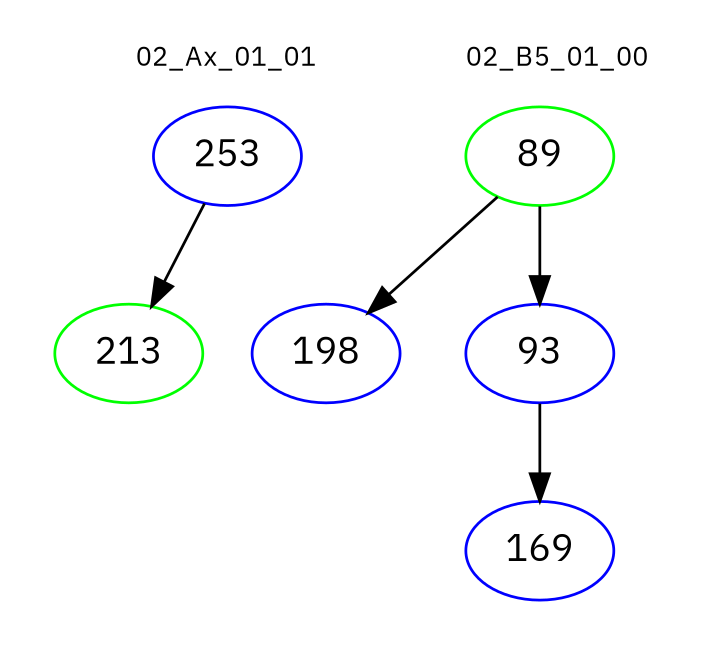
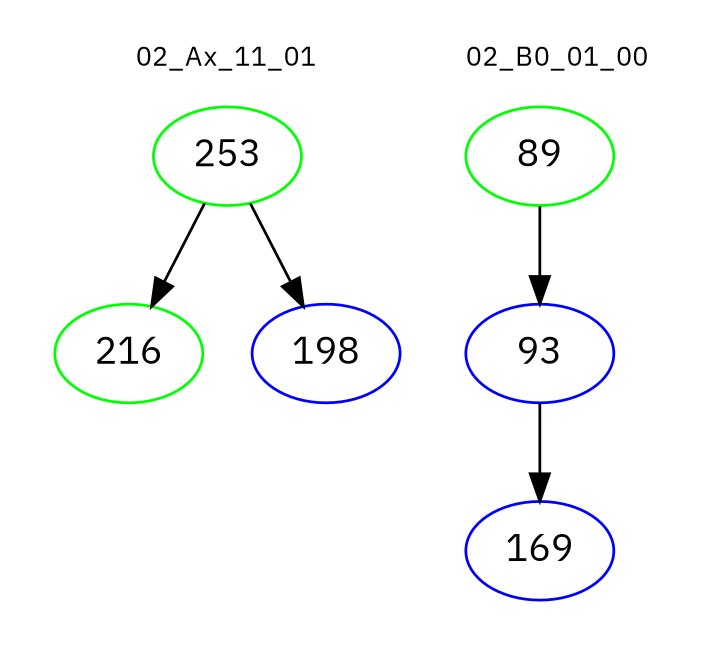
cluster "02_Ax_01_01": label "02_Ax_01_01" -> "02_Ax_11_01"
cluster "02_B5_01_00": label "02_B5_01_00" -> "02_B0_01_00"
node "253": color blue -> green
edge "89" -> "198": now "253" -> "198"
node "213": label "213" -> "216"
